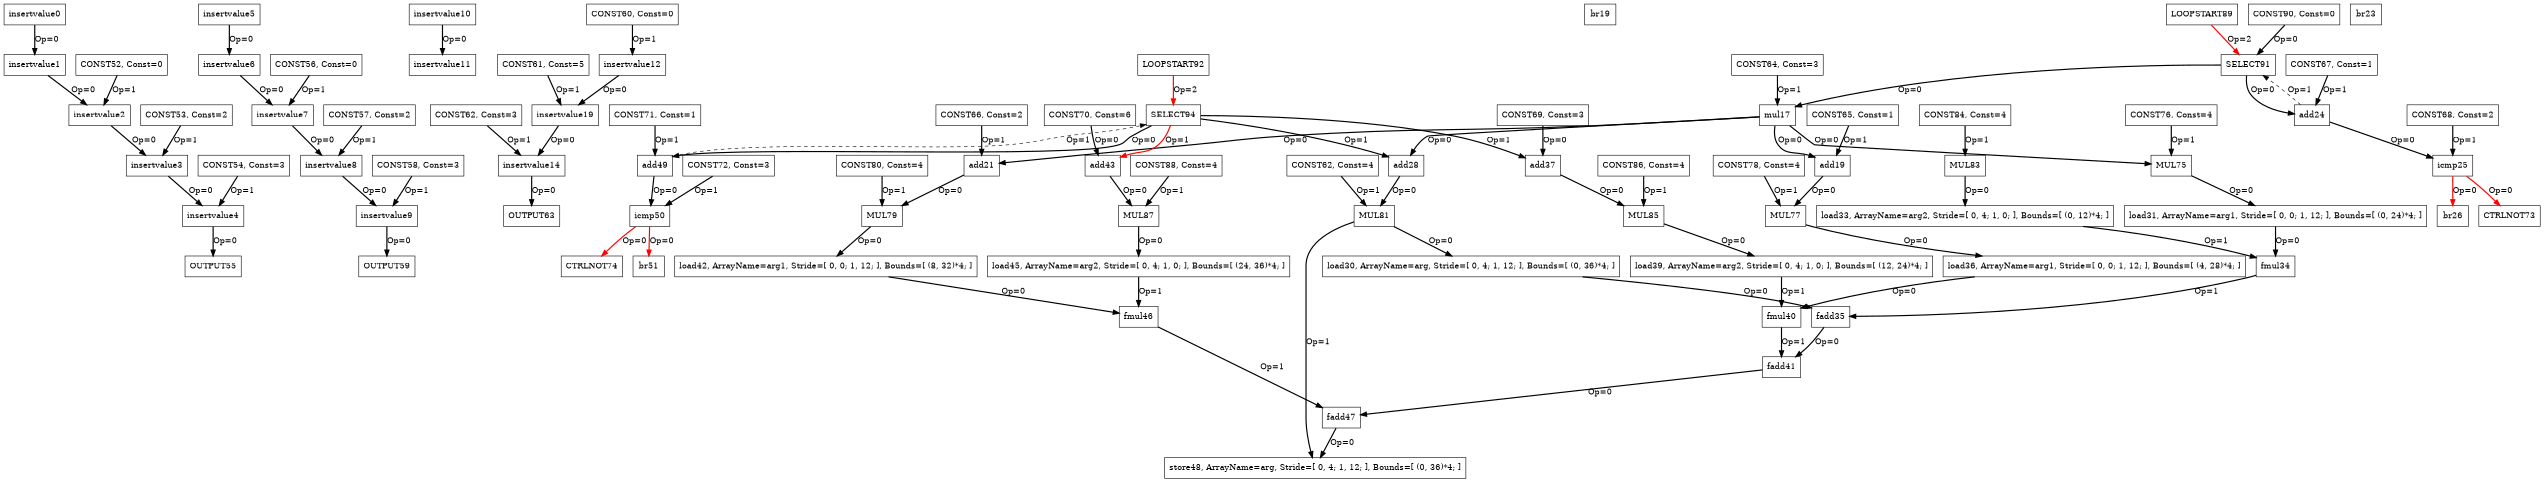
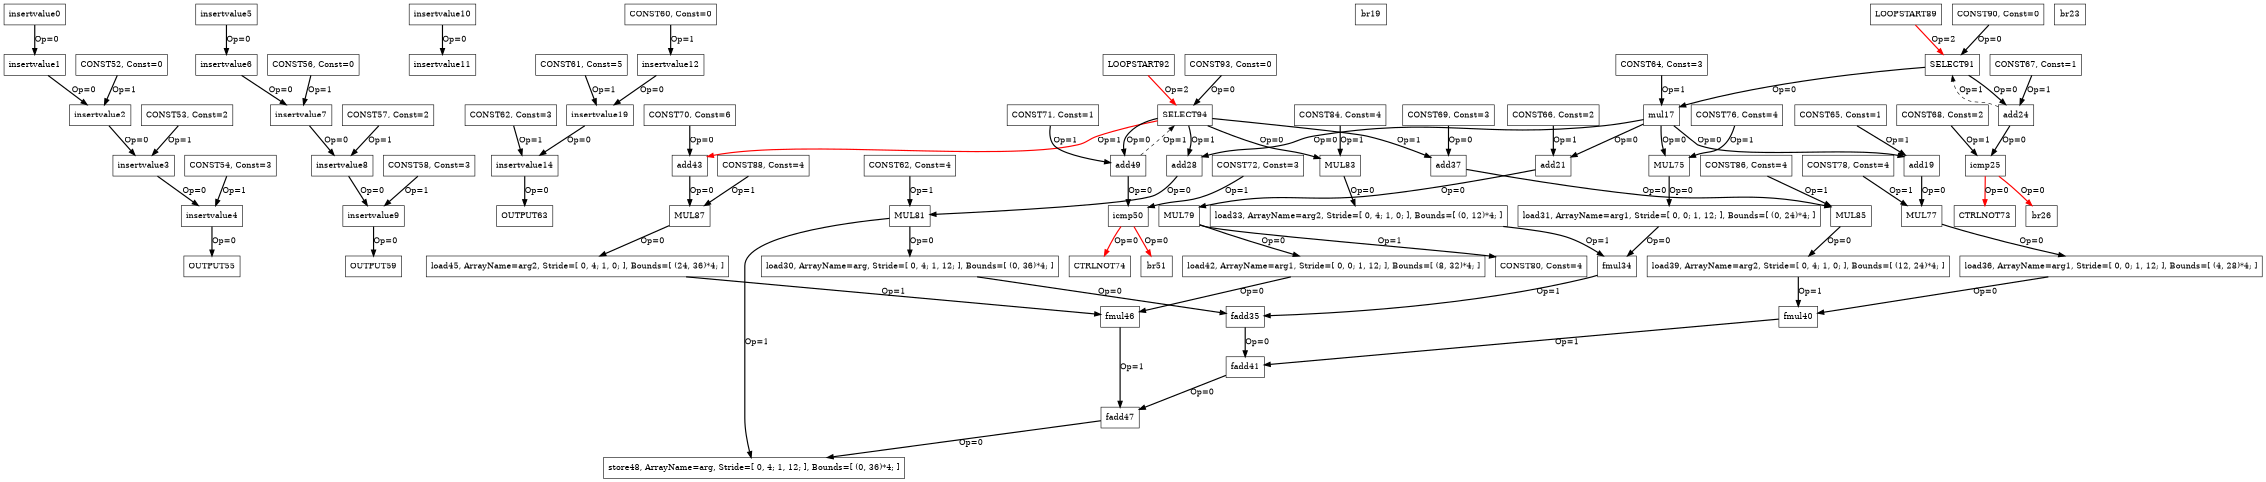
node "CONST93, Const=0": added
edge "SELECT94" -> "MUL83": added, label "Op=0"
edge "CONST80, Const=4" -> "MUL79": reversed
